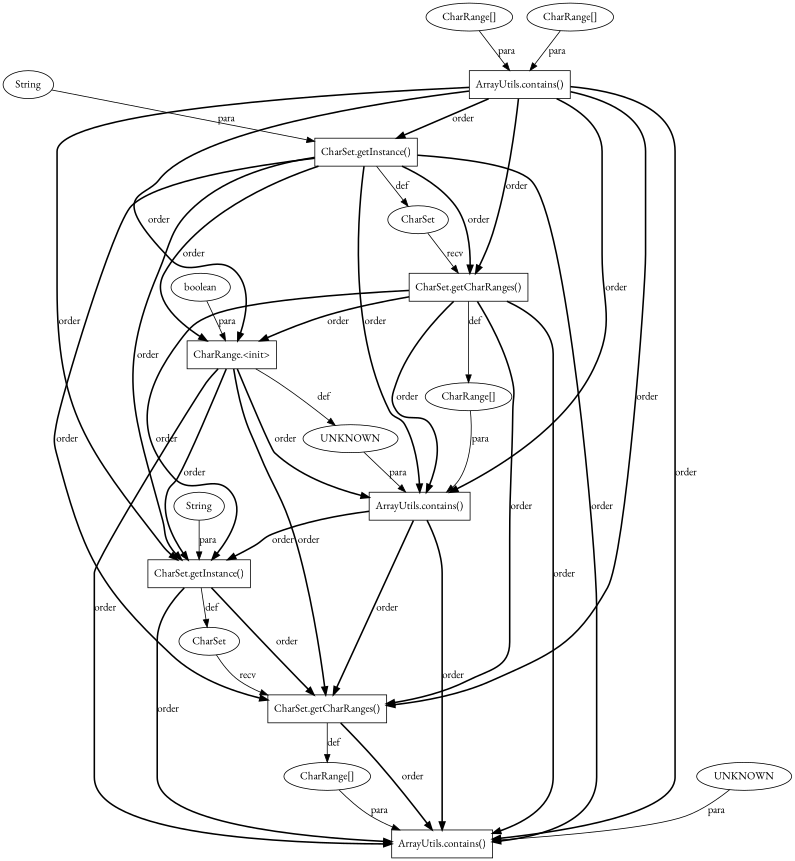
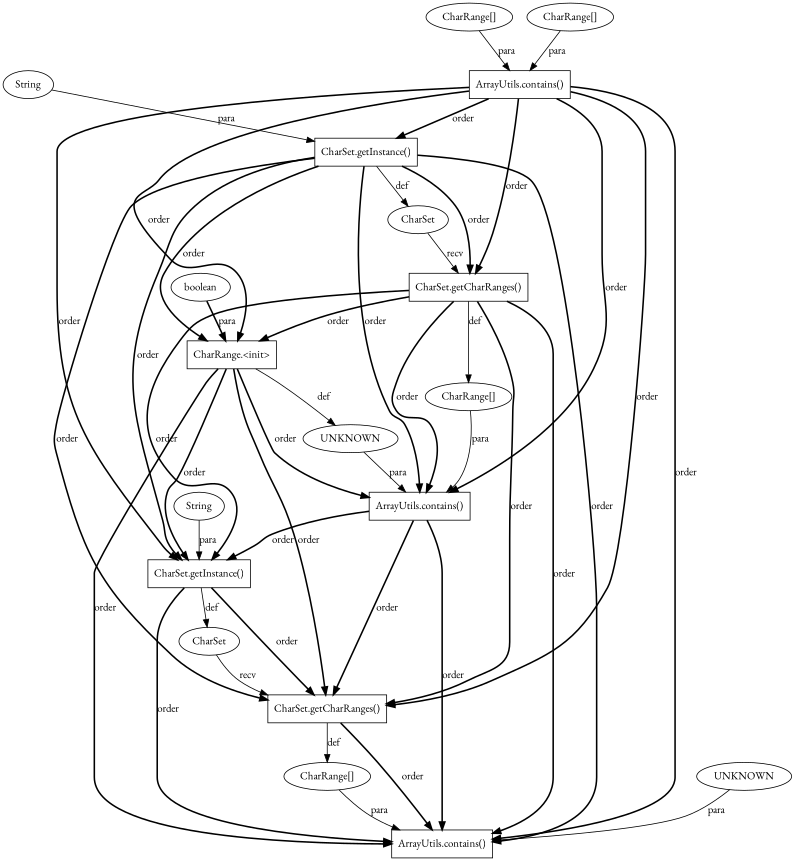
edge "boolean" -> "CharRange.<init>": style solid -> bold
